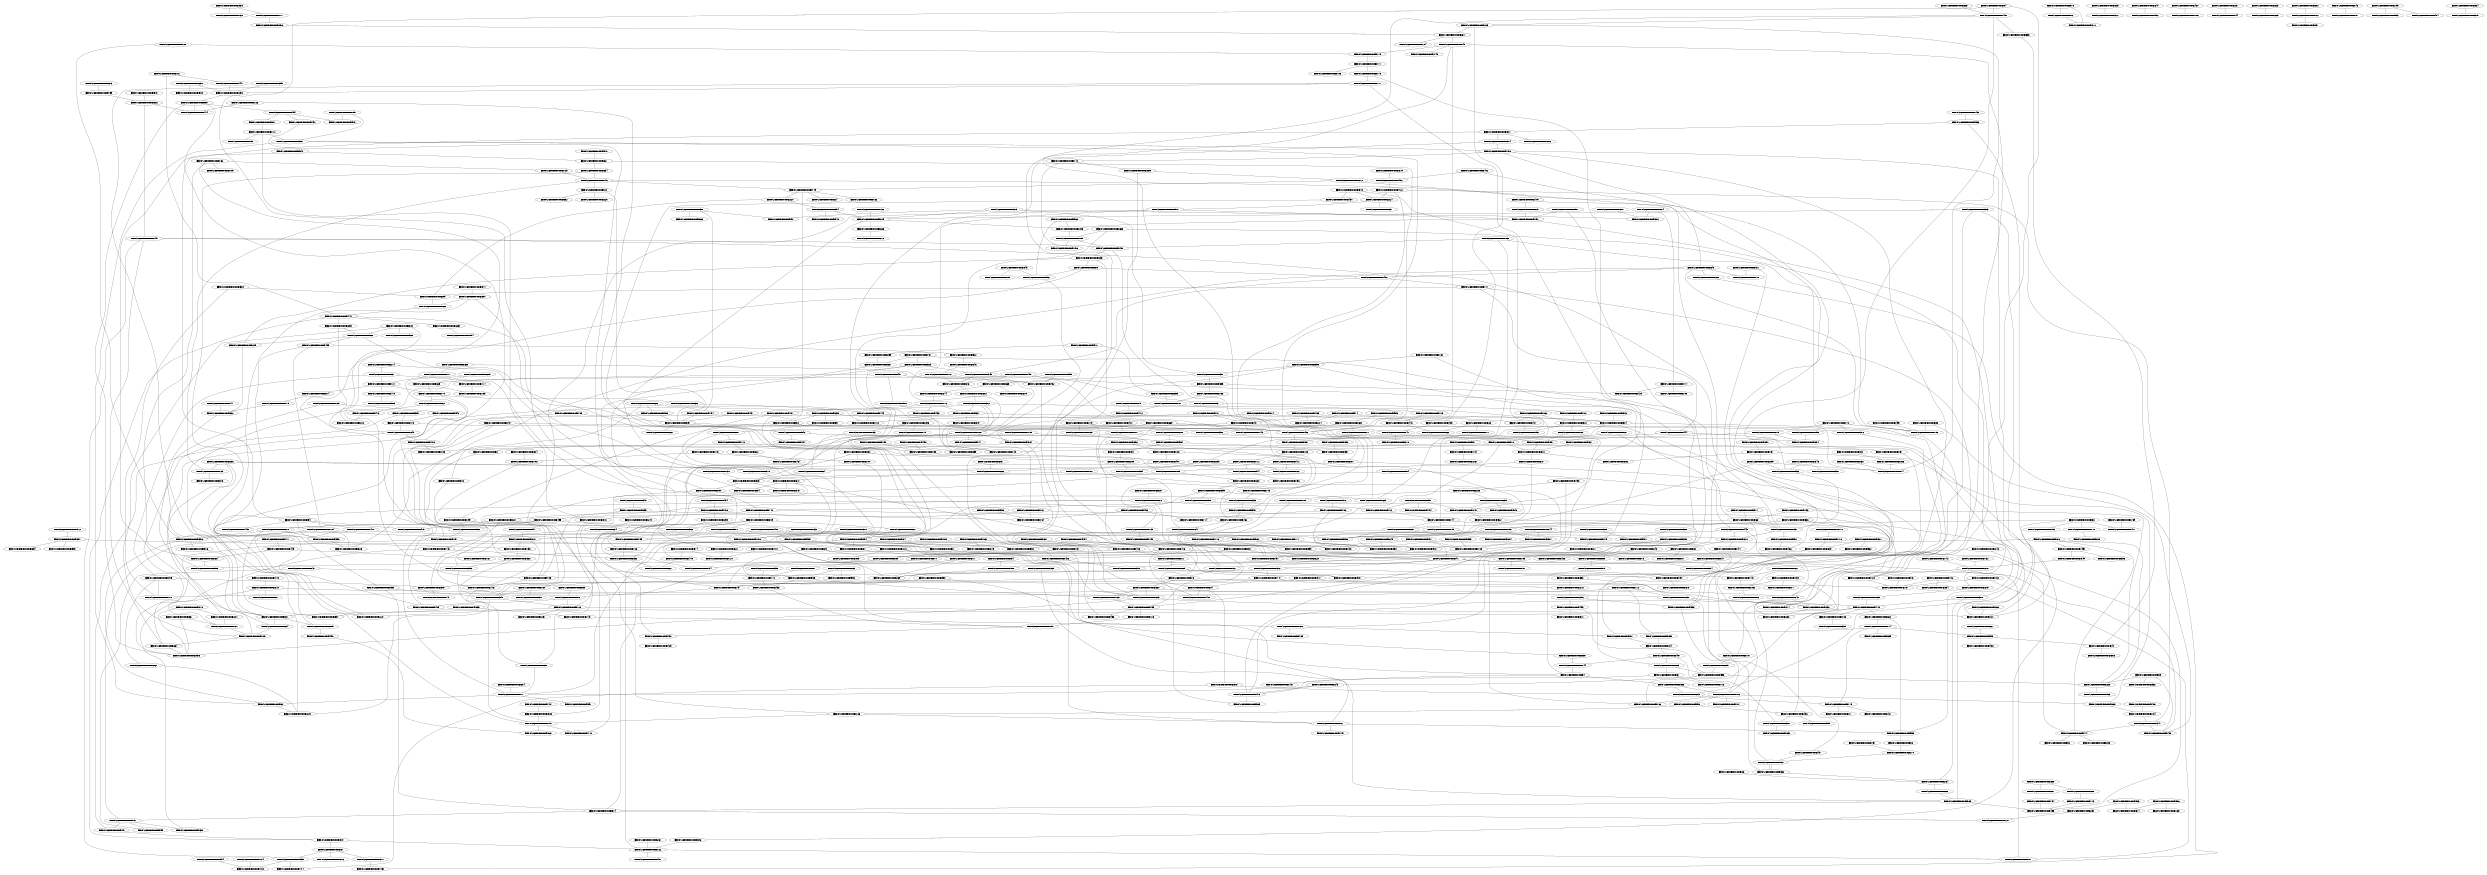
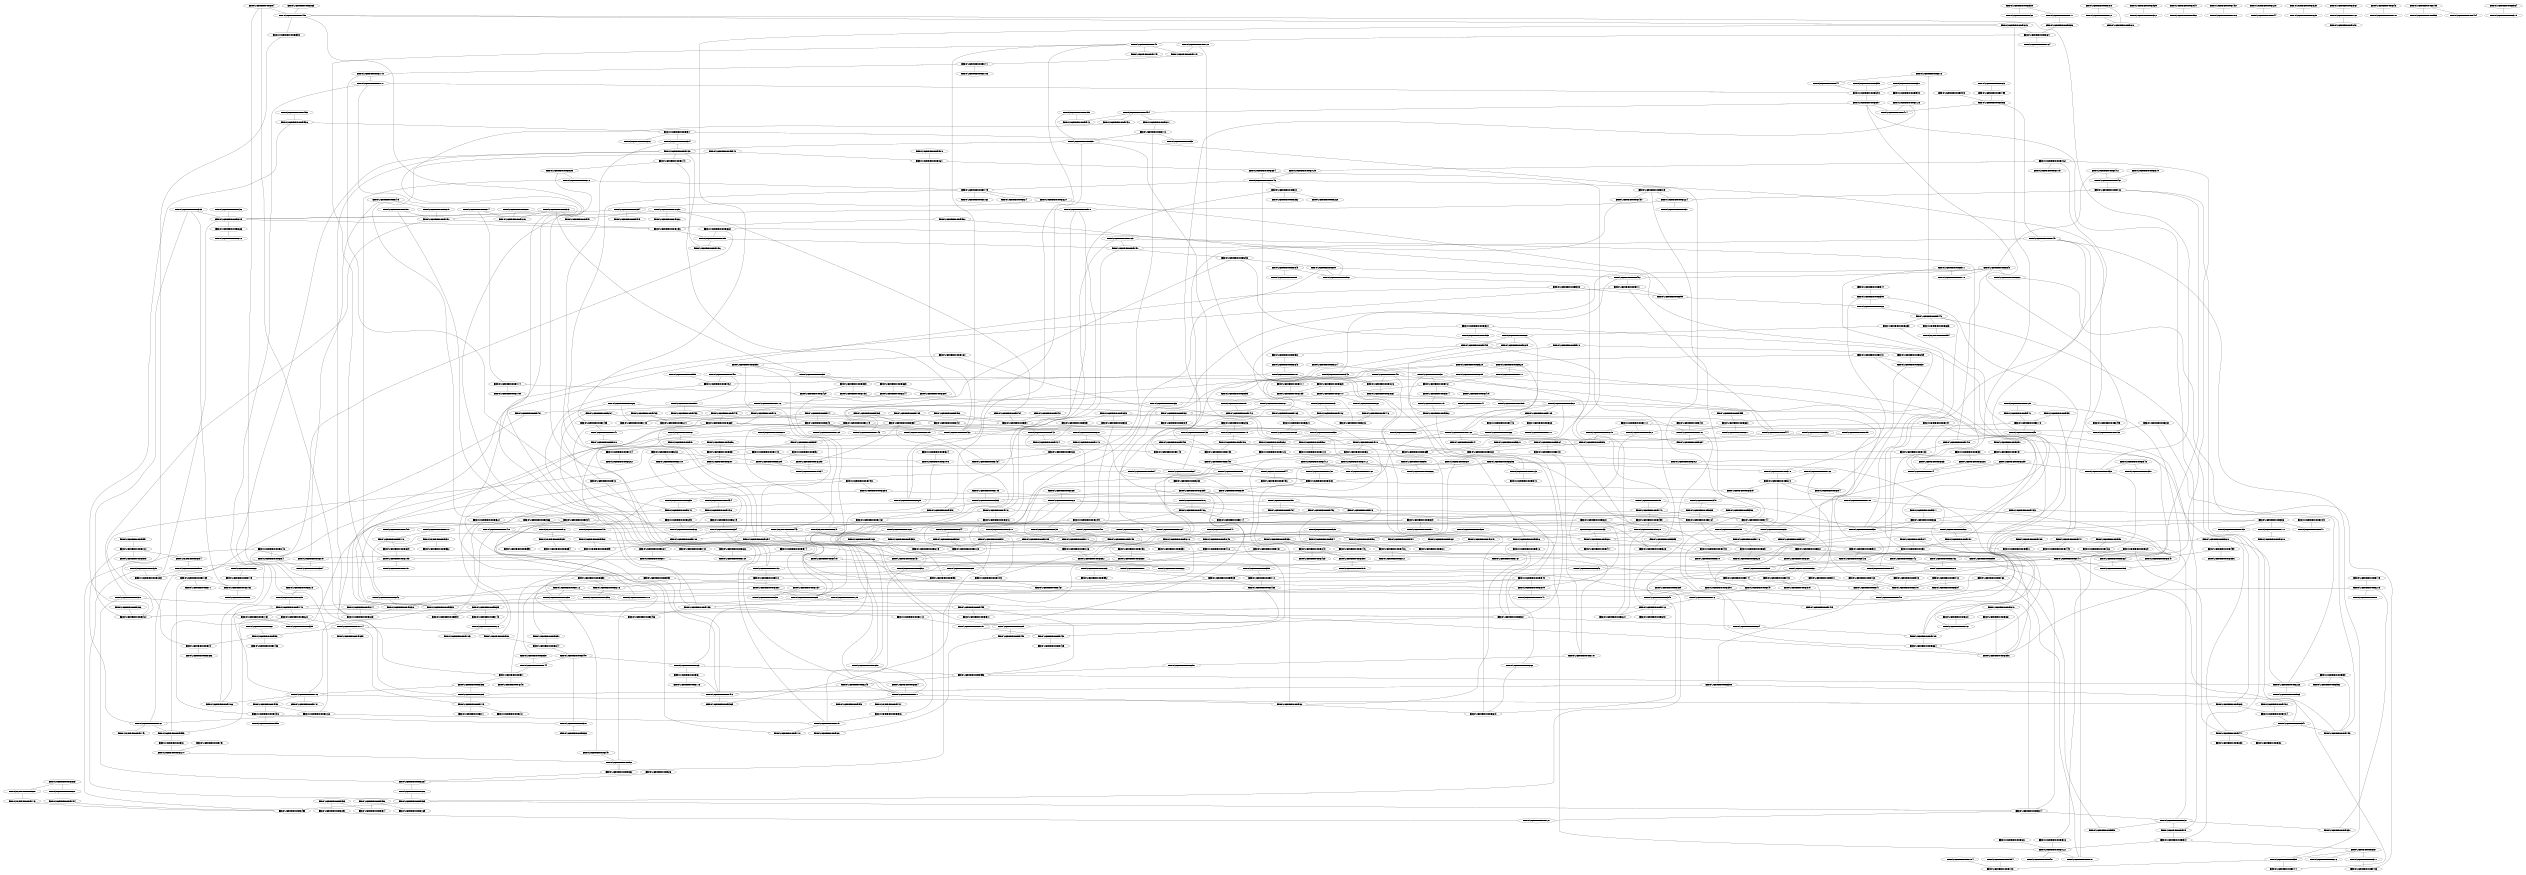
node "ERDOS_GRAPH_NODE_575": removed
